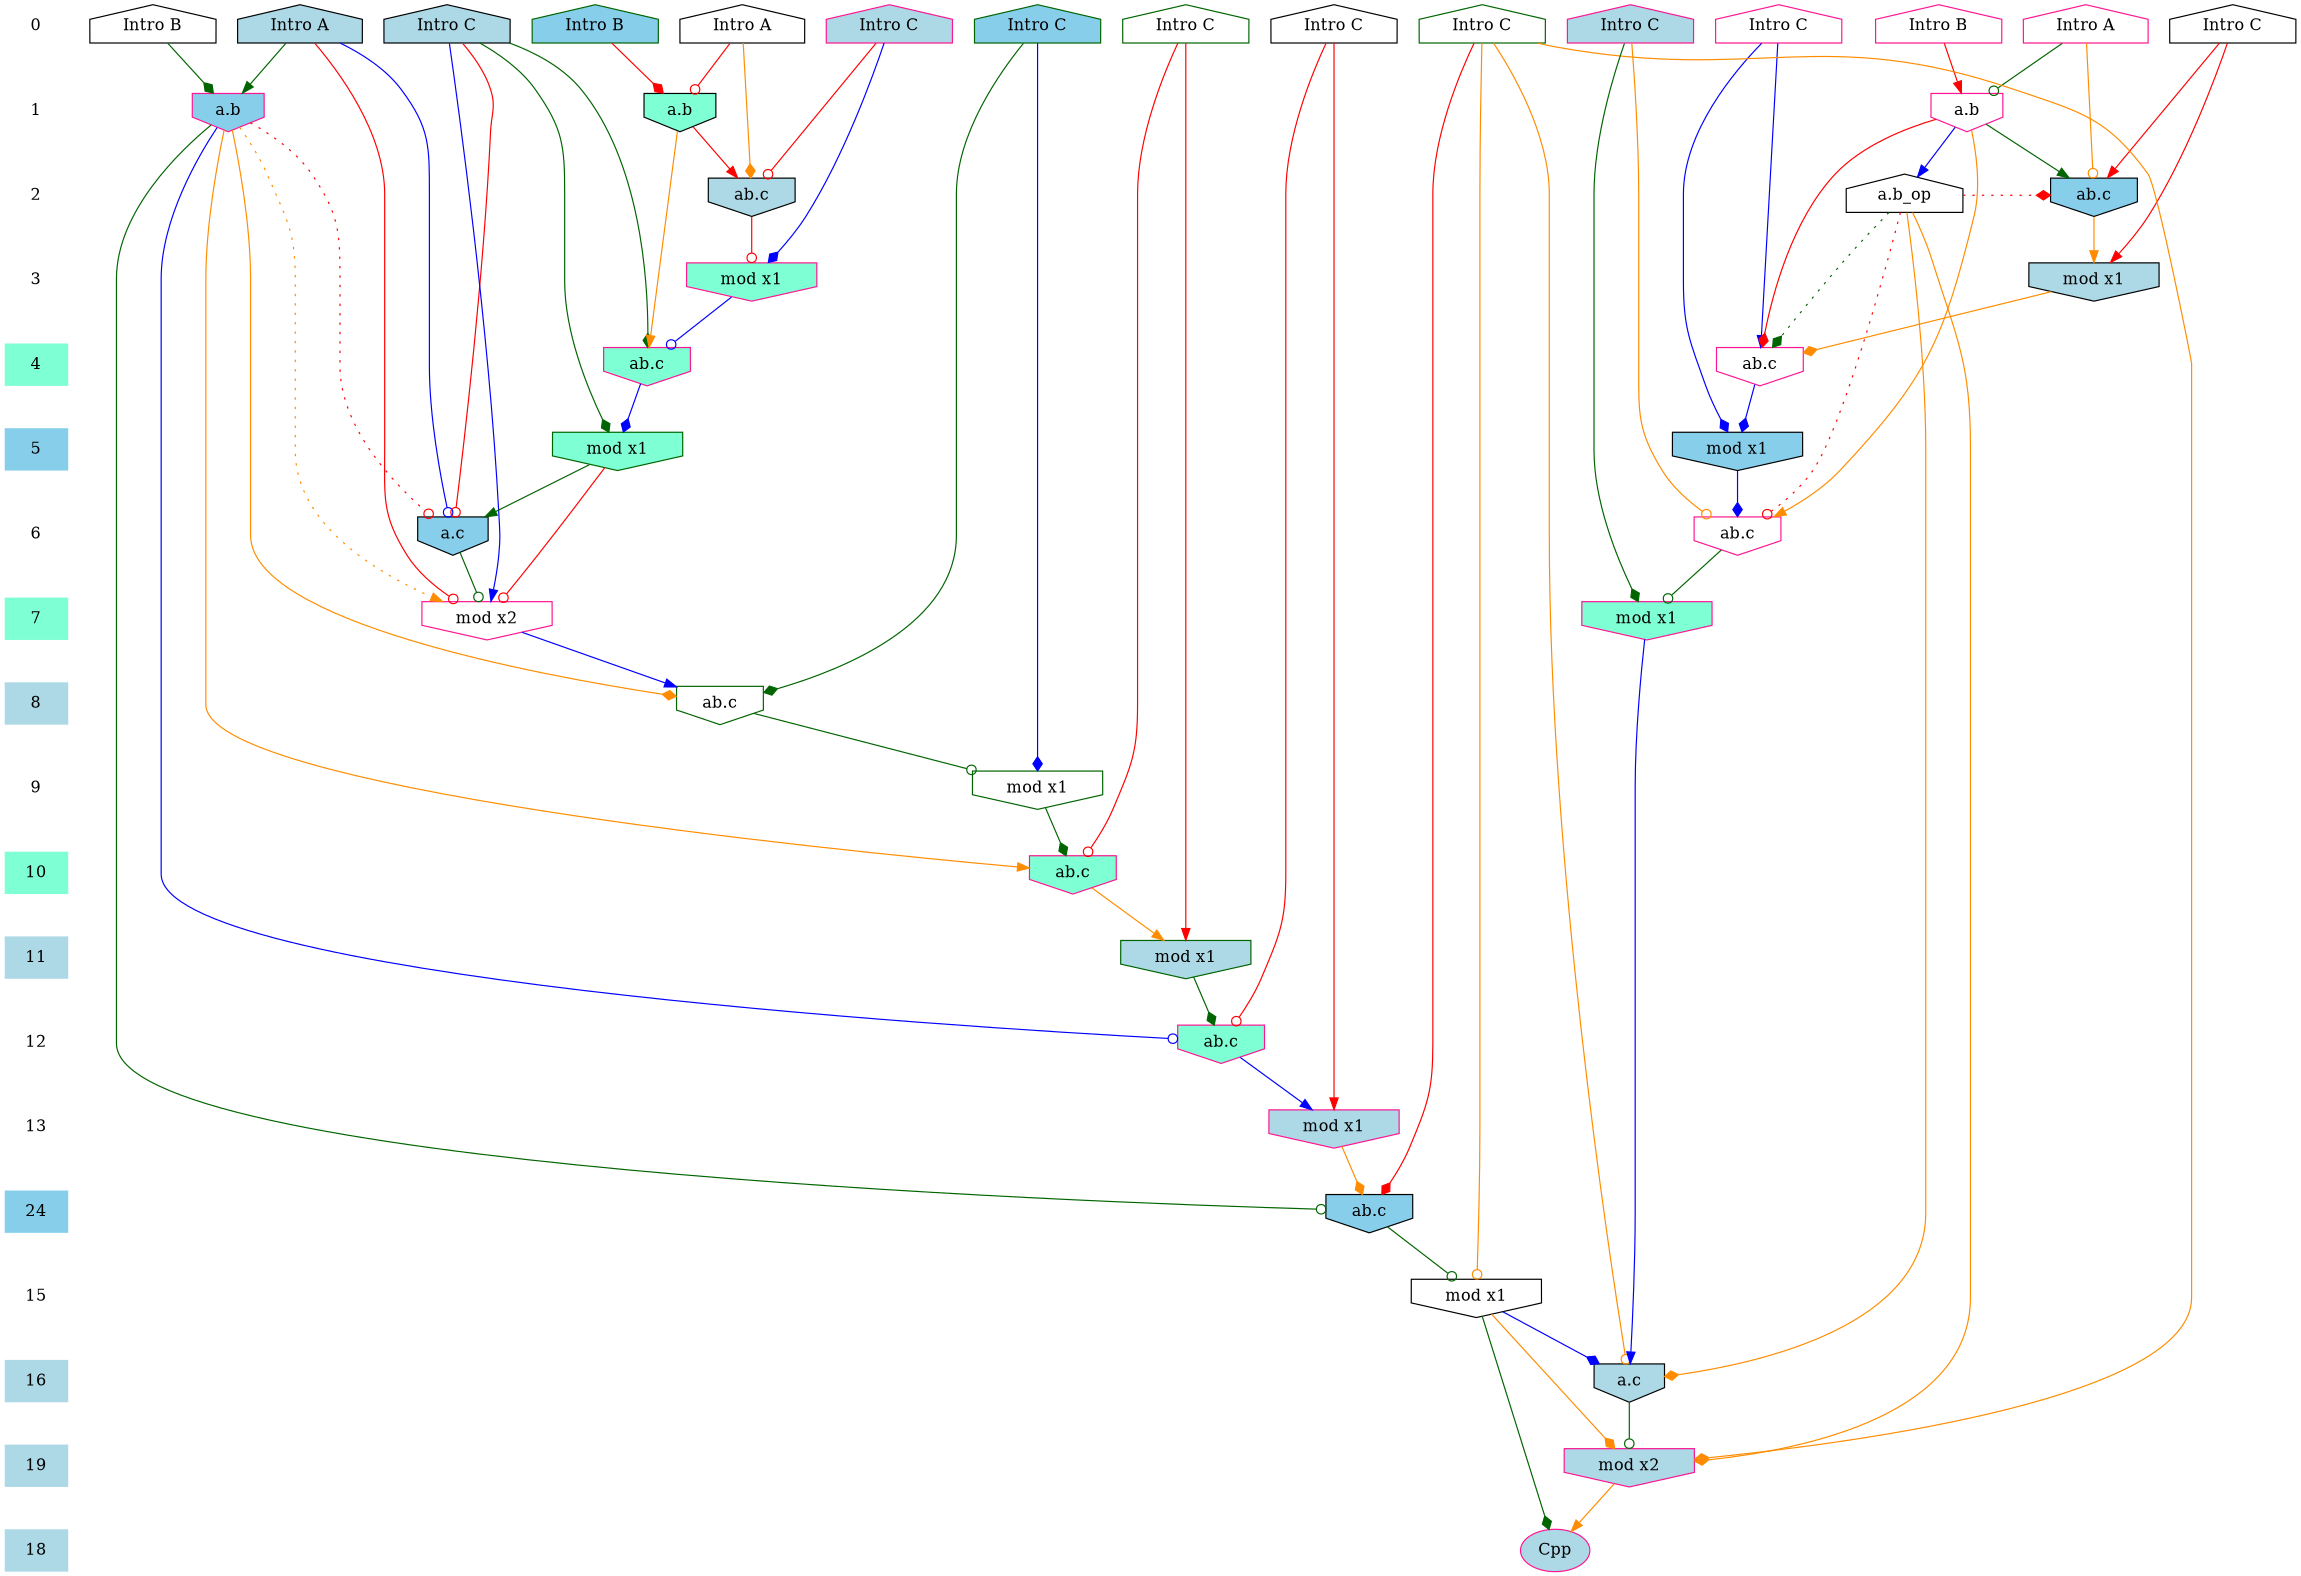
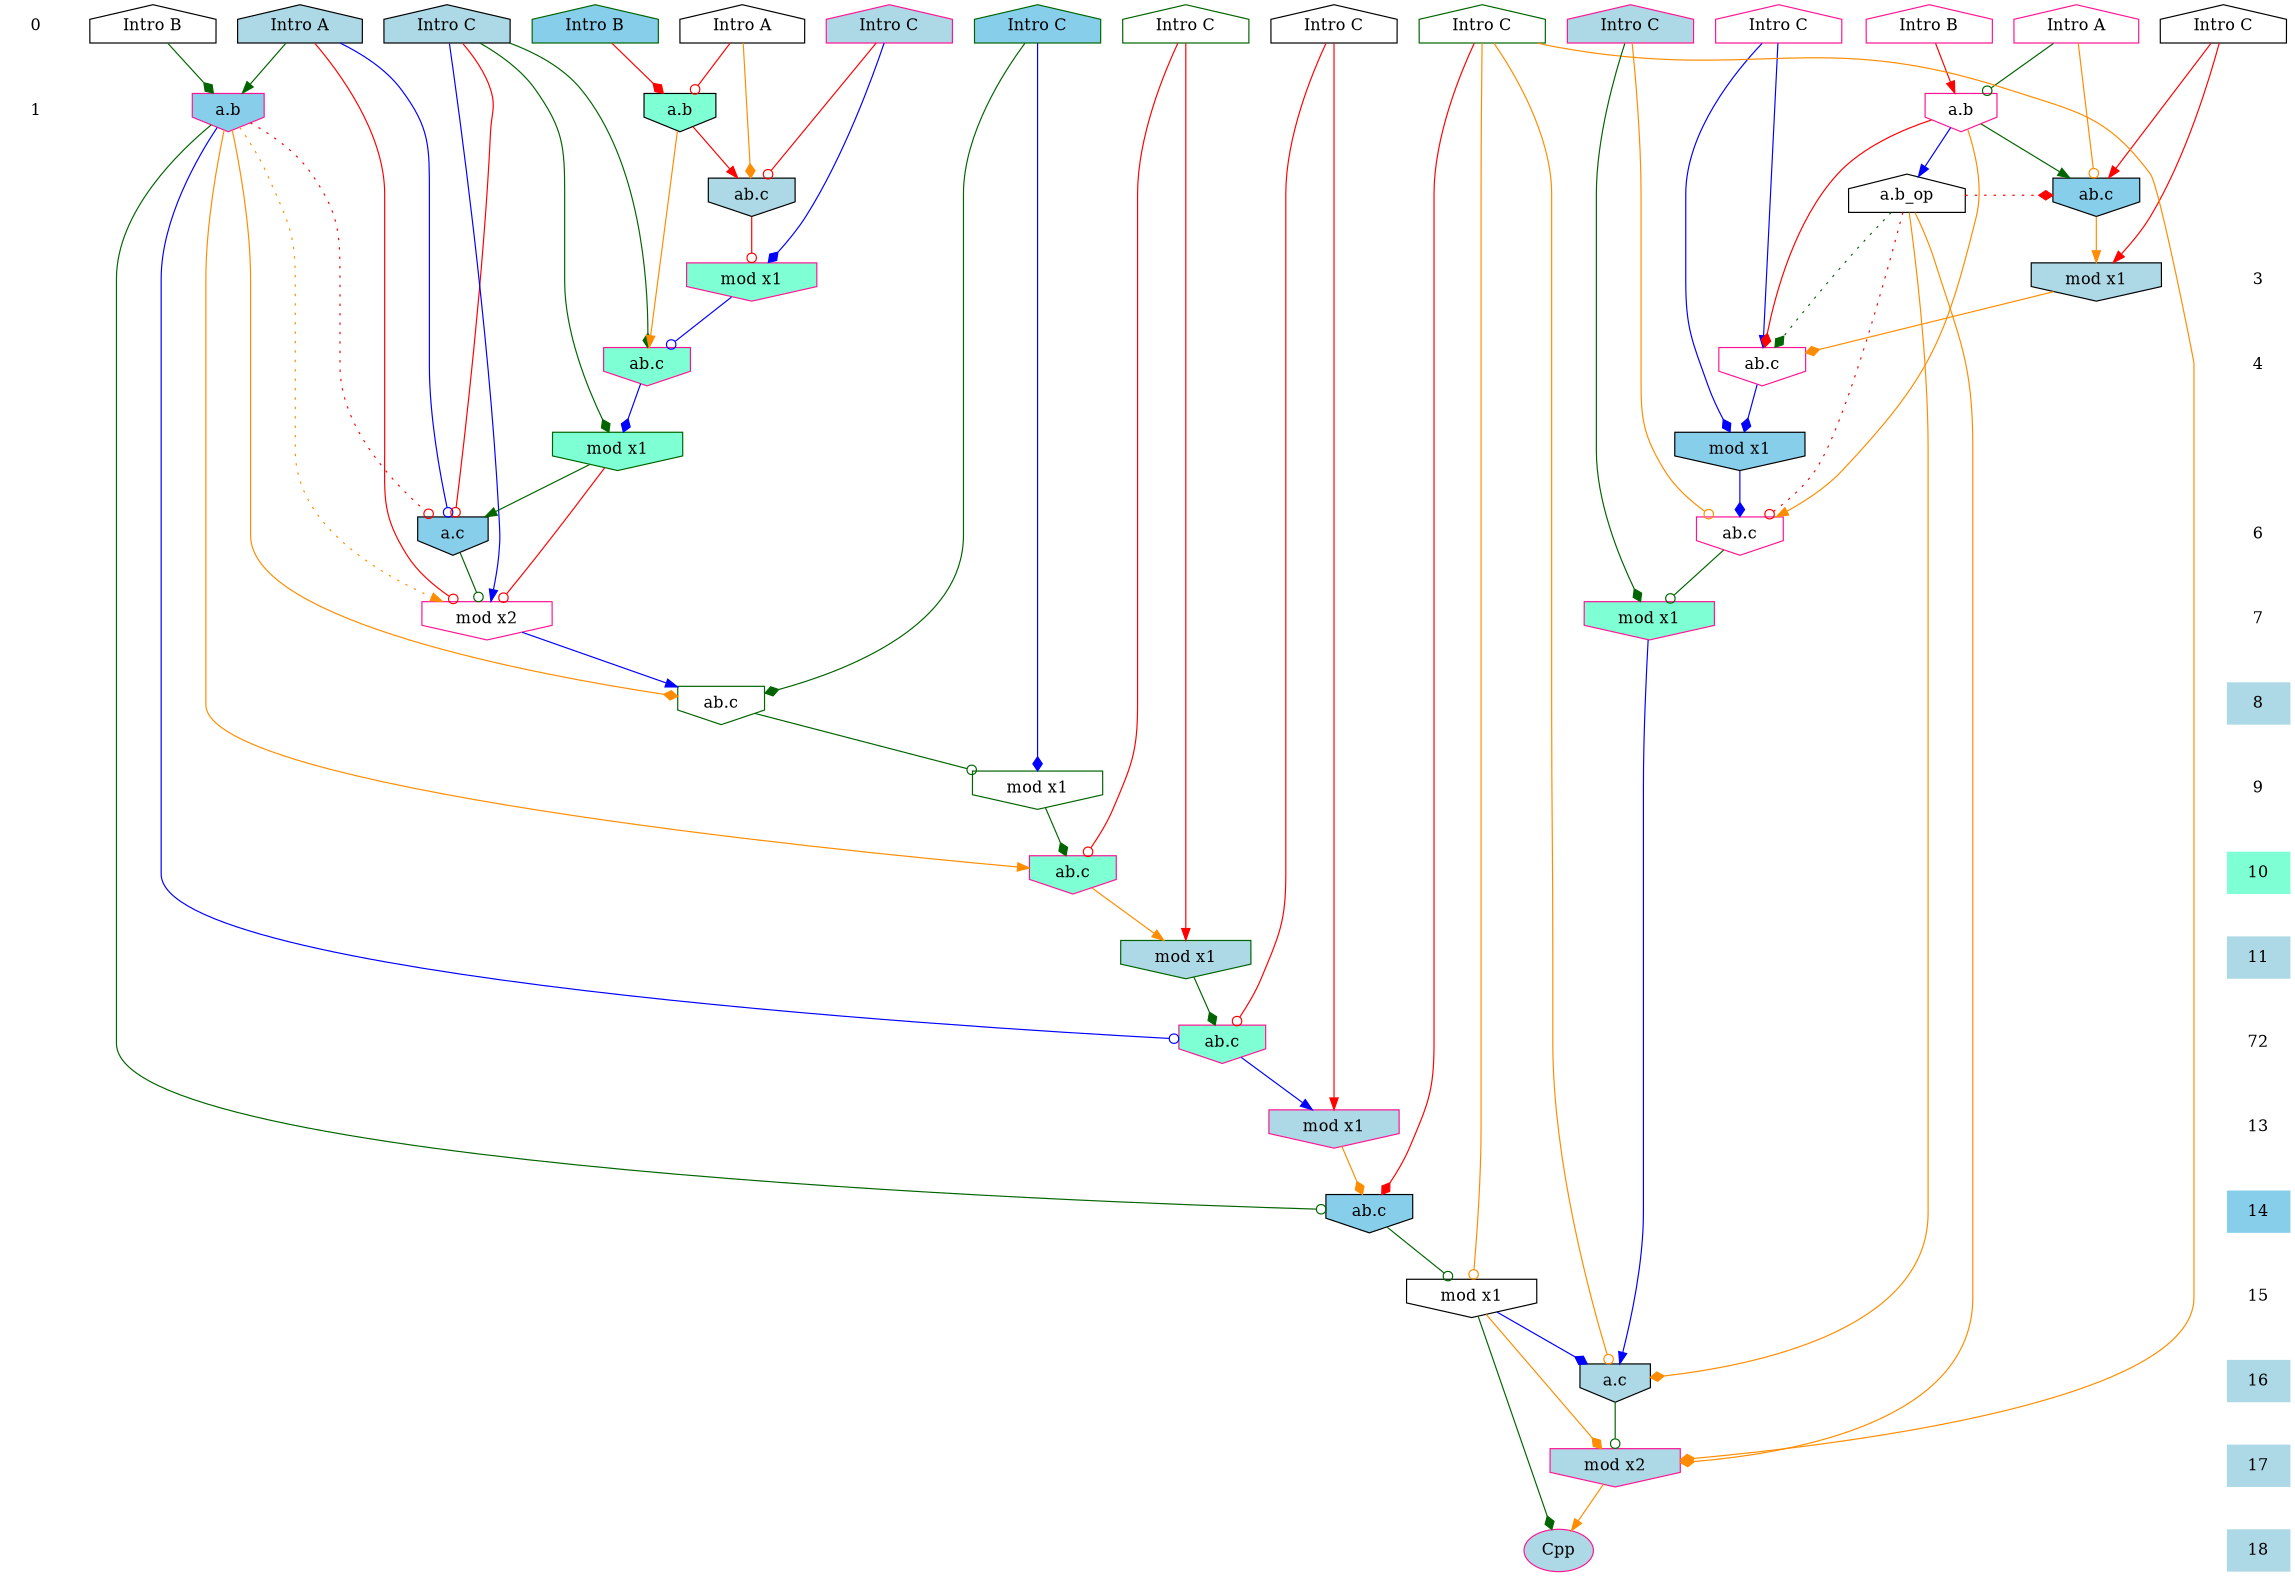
node "2": removed
node "4": fillcolor aquamarine -> white
node "5": removed
node "7": fillcolor aquamarine -> white
node "12": label "12" -> "72"
node "24": label "24" -> "14"
node "19": label "19" -> "17"
